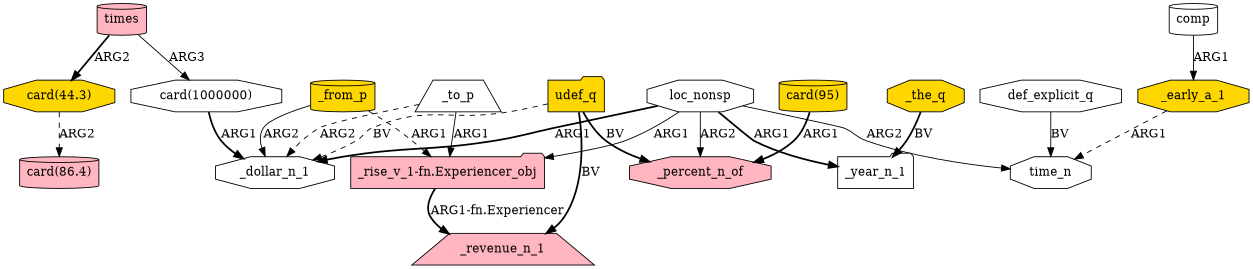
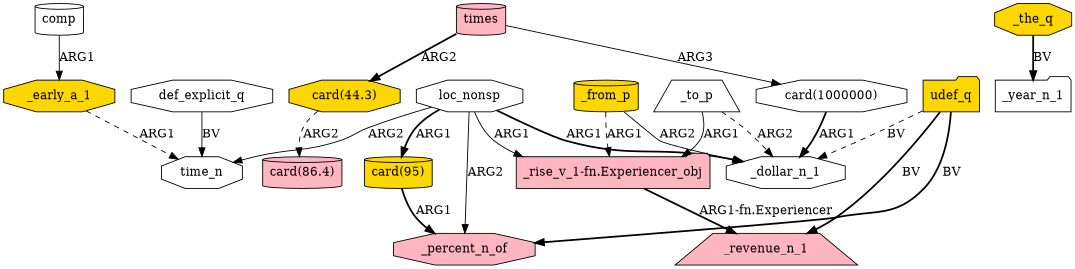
edge "loc_nonsp" -> "_year_n_1": now "loc_nonsp" -> "card(95)"
